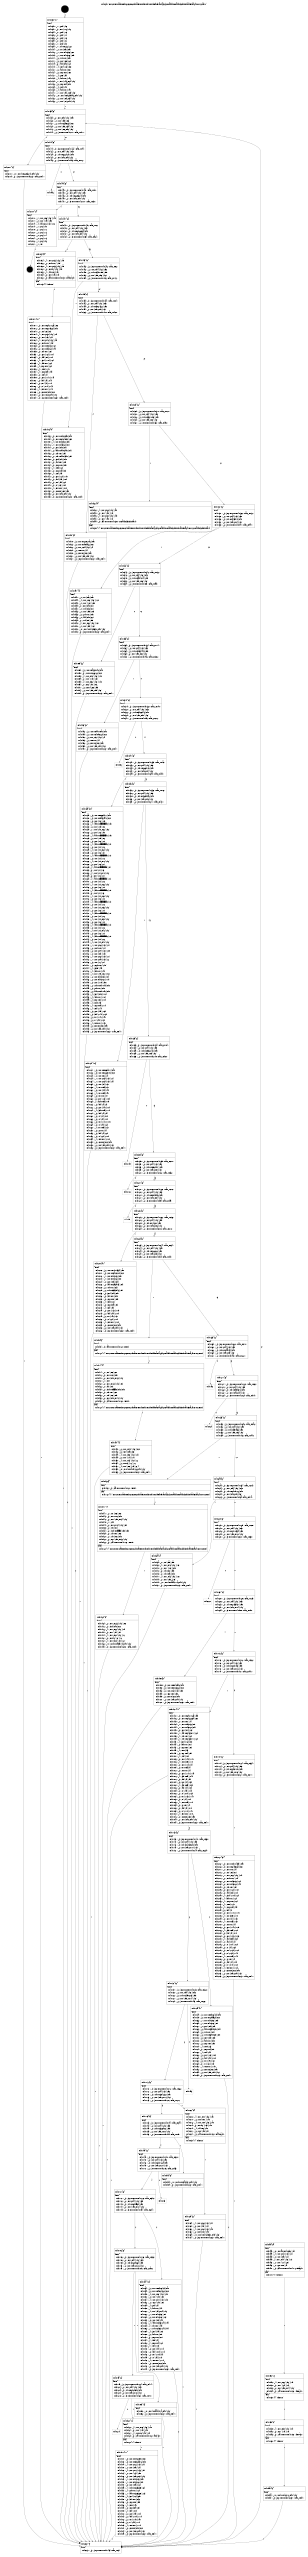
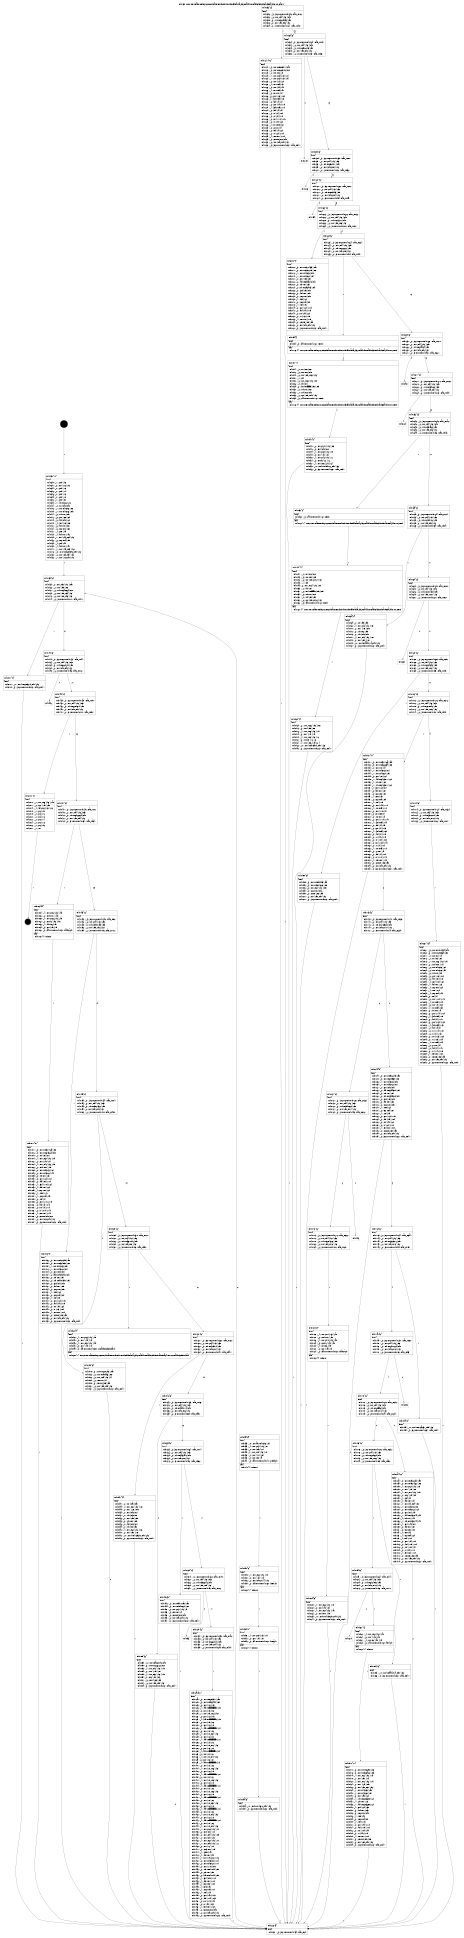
edge "0x401597 [28]" -> "0x4015b3 [28]": removed, label "16"
edge "0x401773 [28]" -> "0x40178f [28]": now "0x401c49 [91]" -> "0x40178f [28]"
